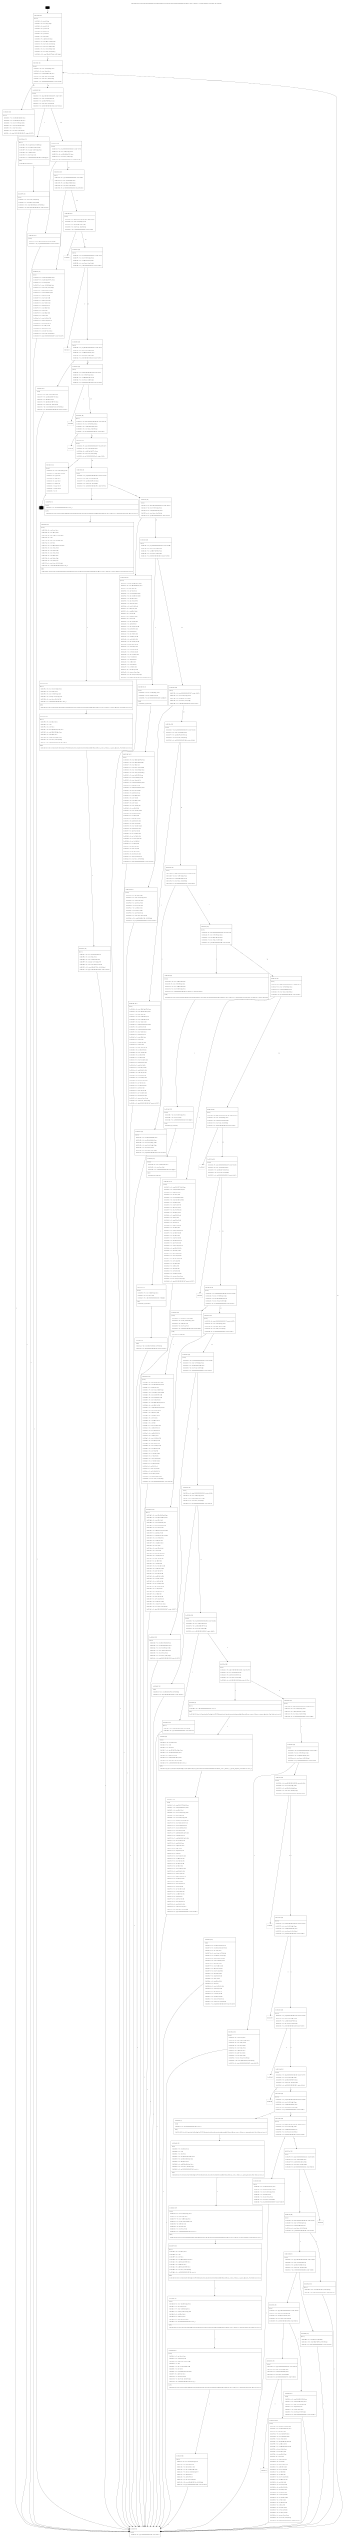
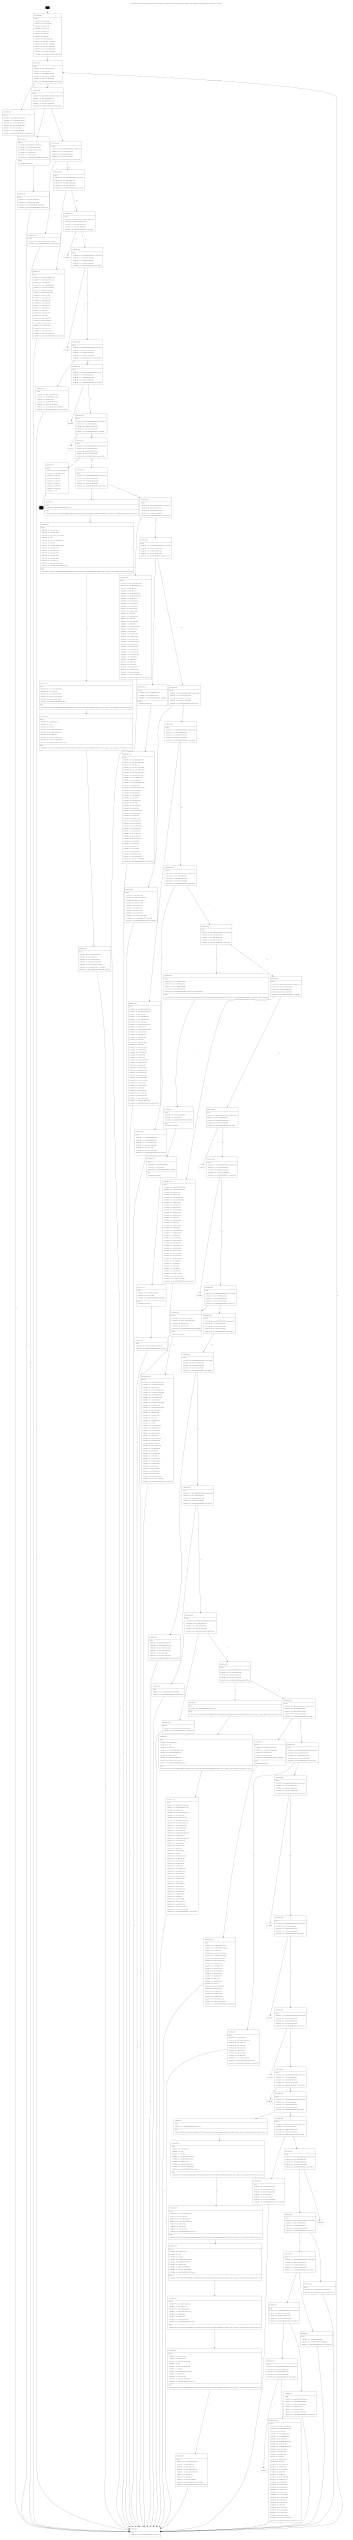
node "0x402dd1 [147]": removed
node "0x402858 [23]": added
